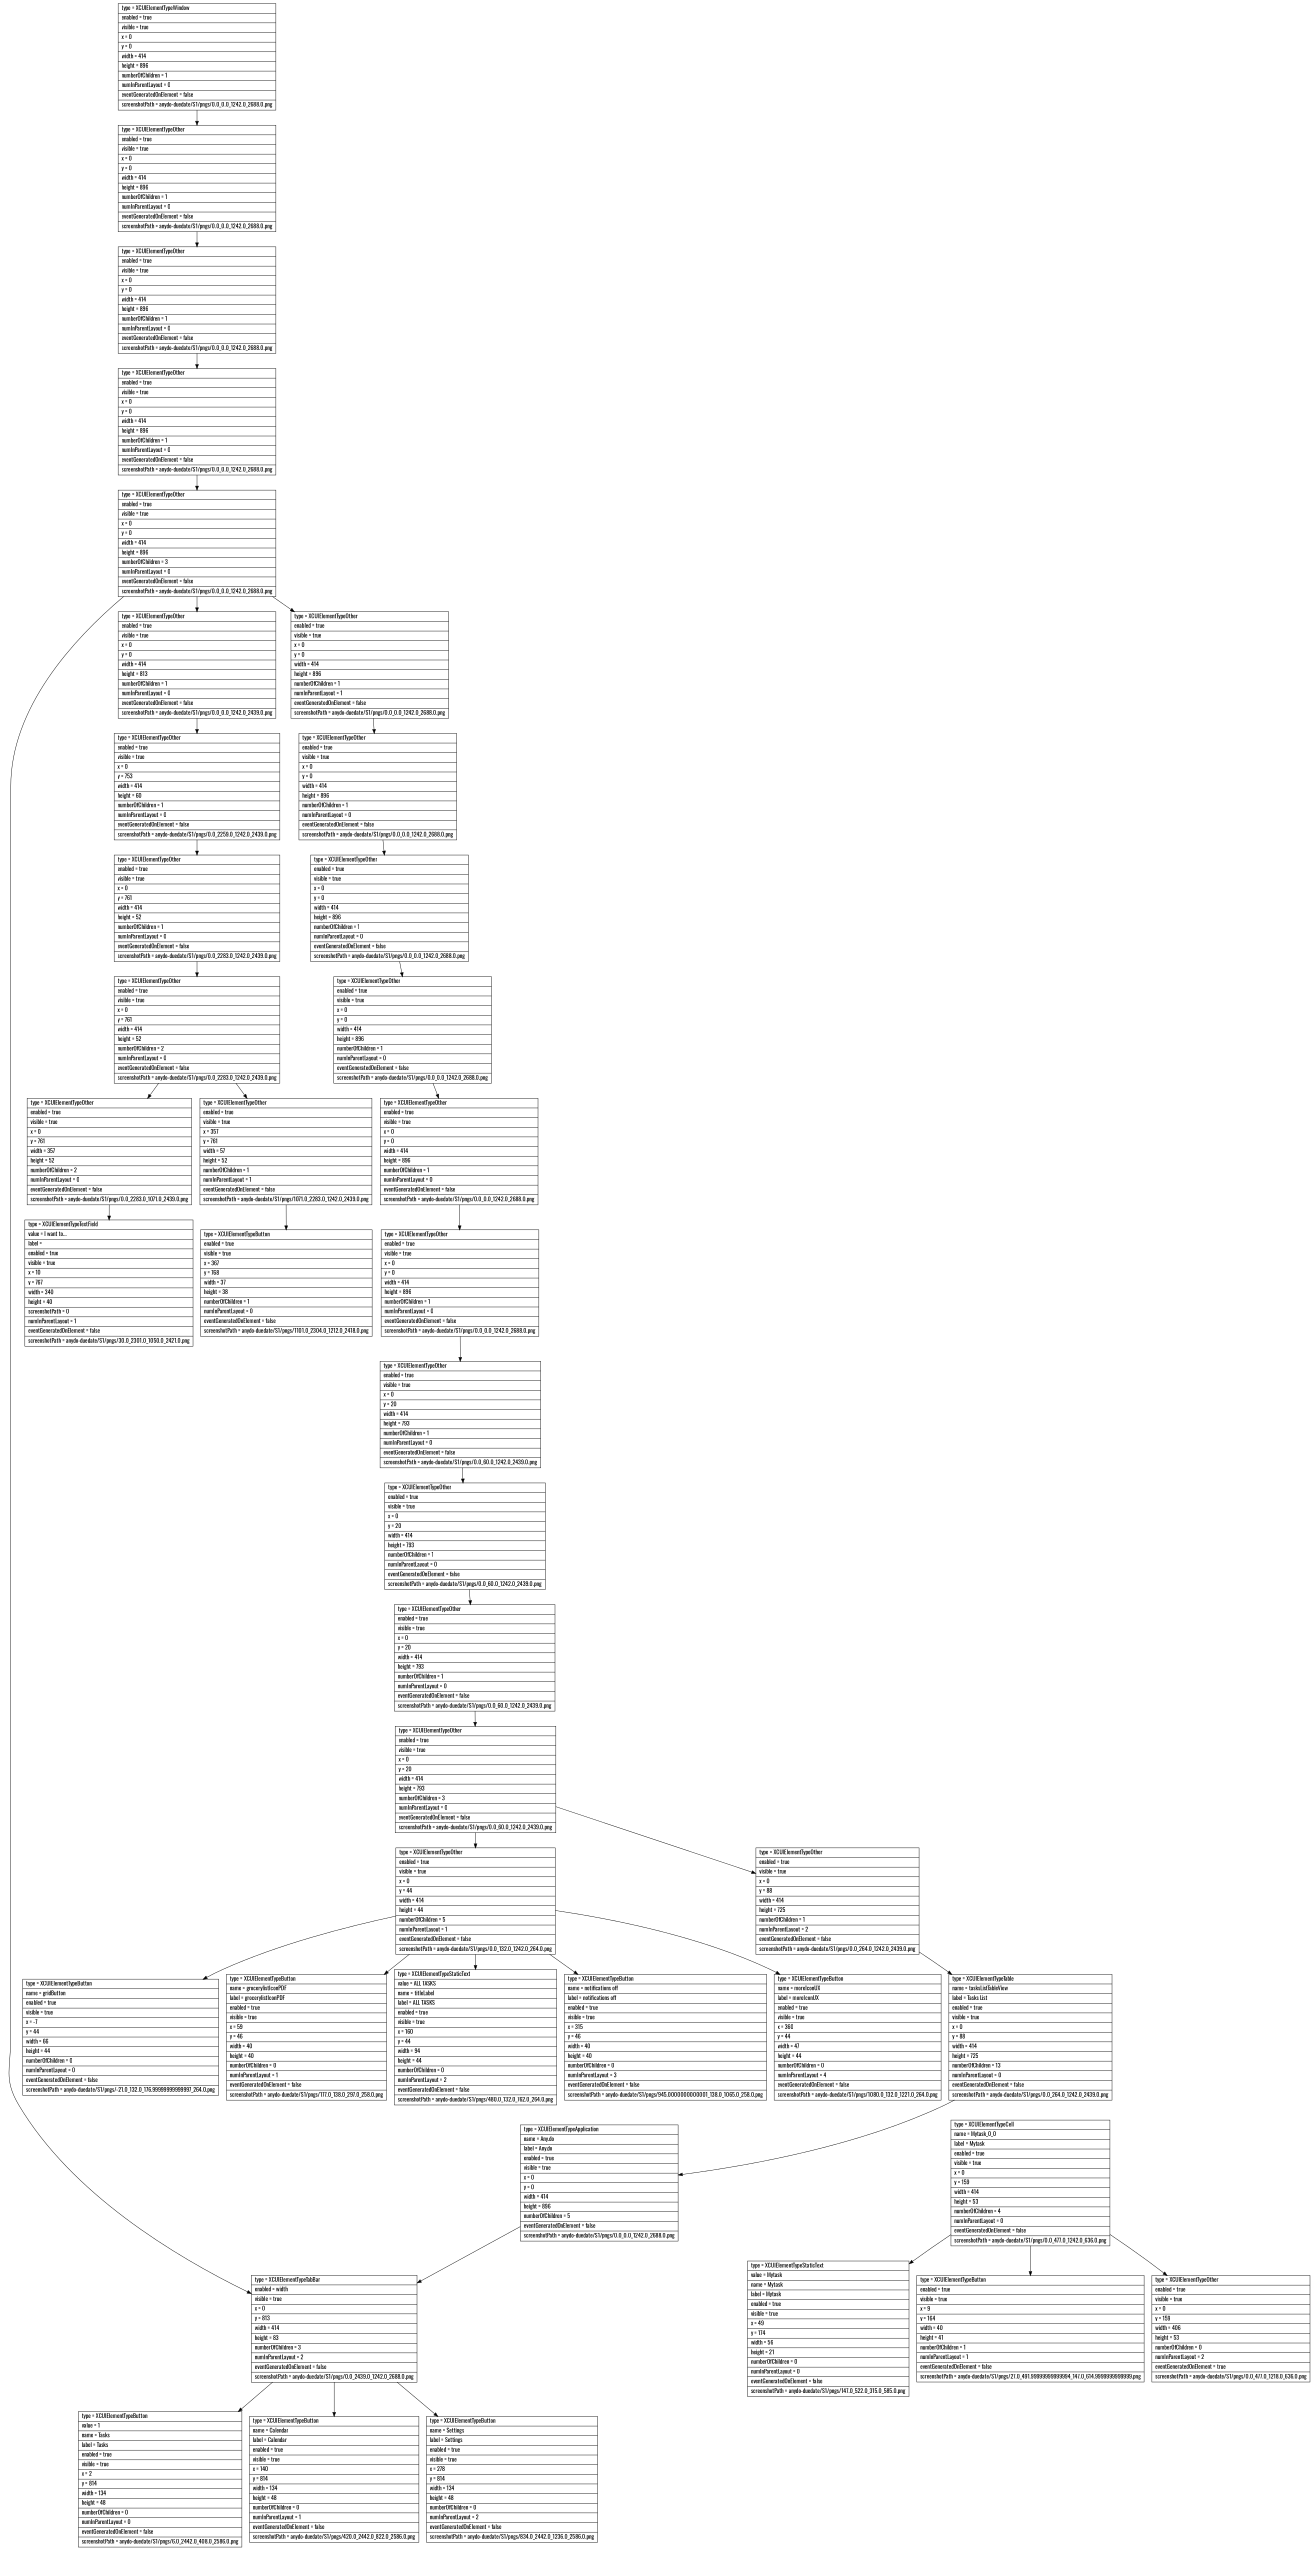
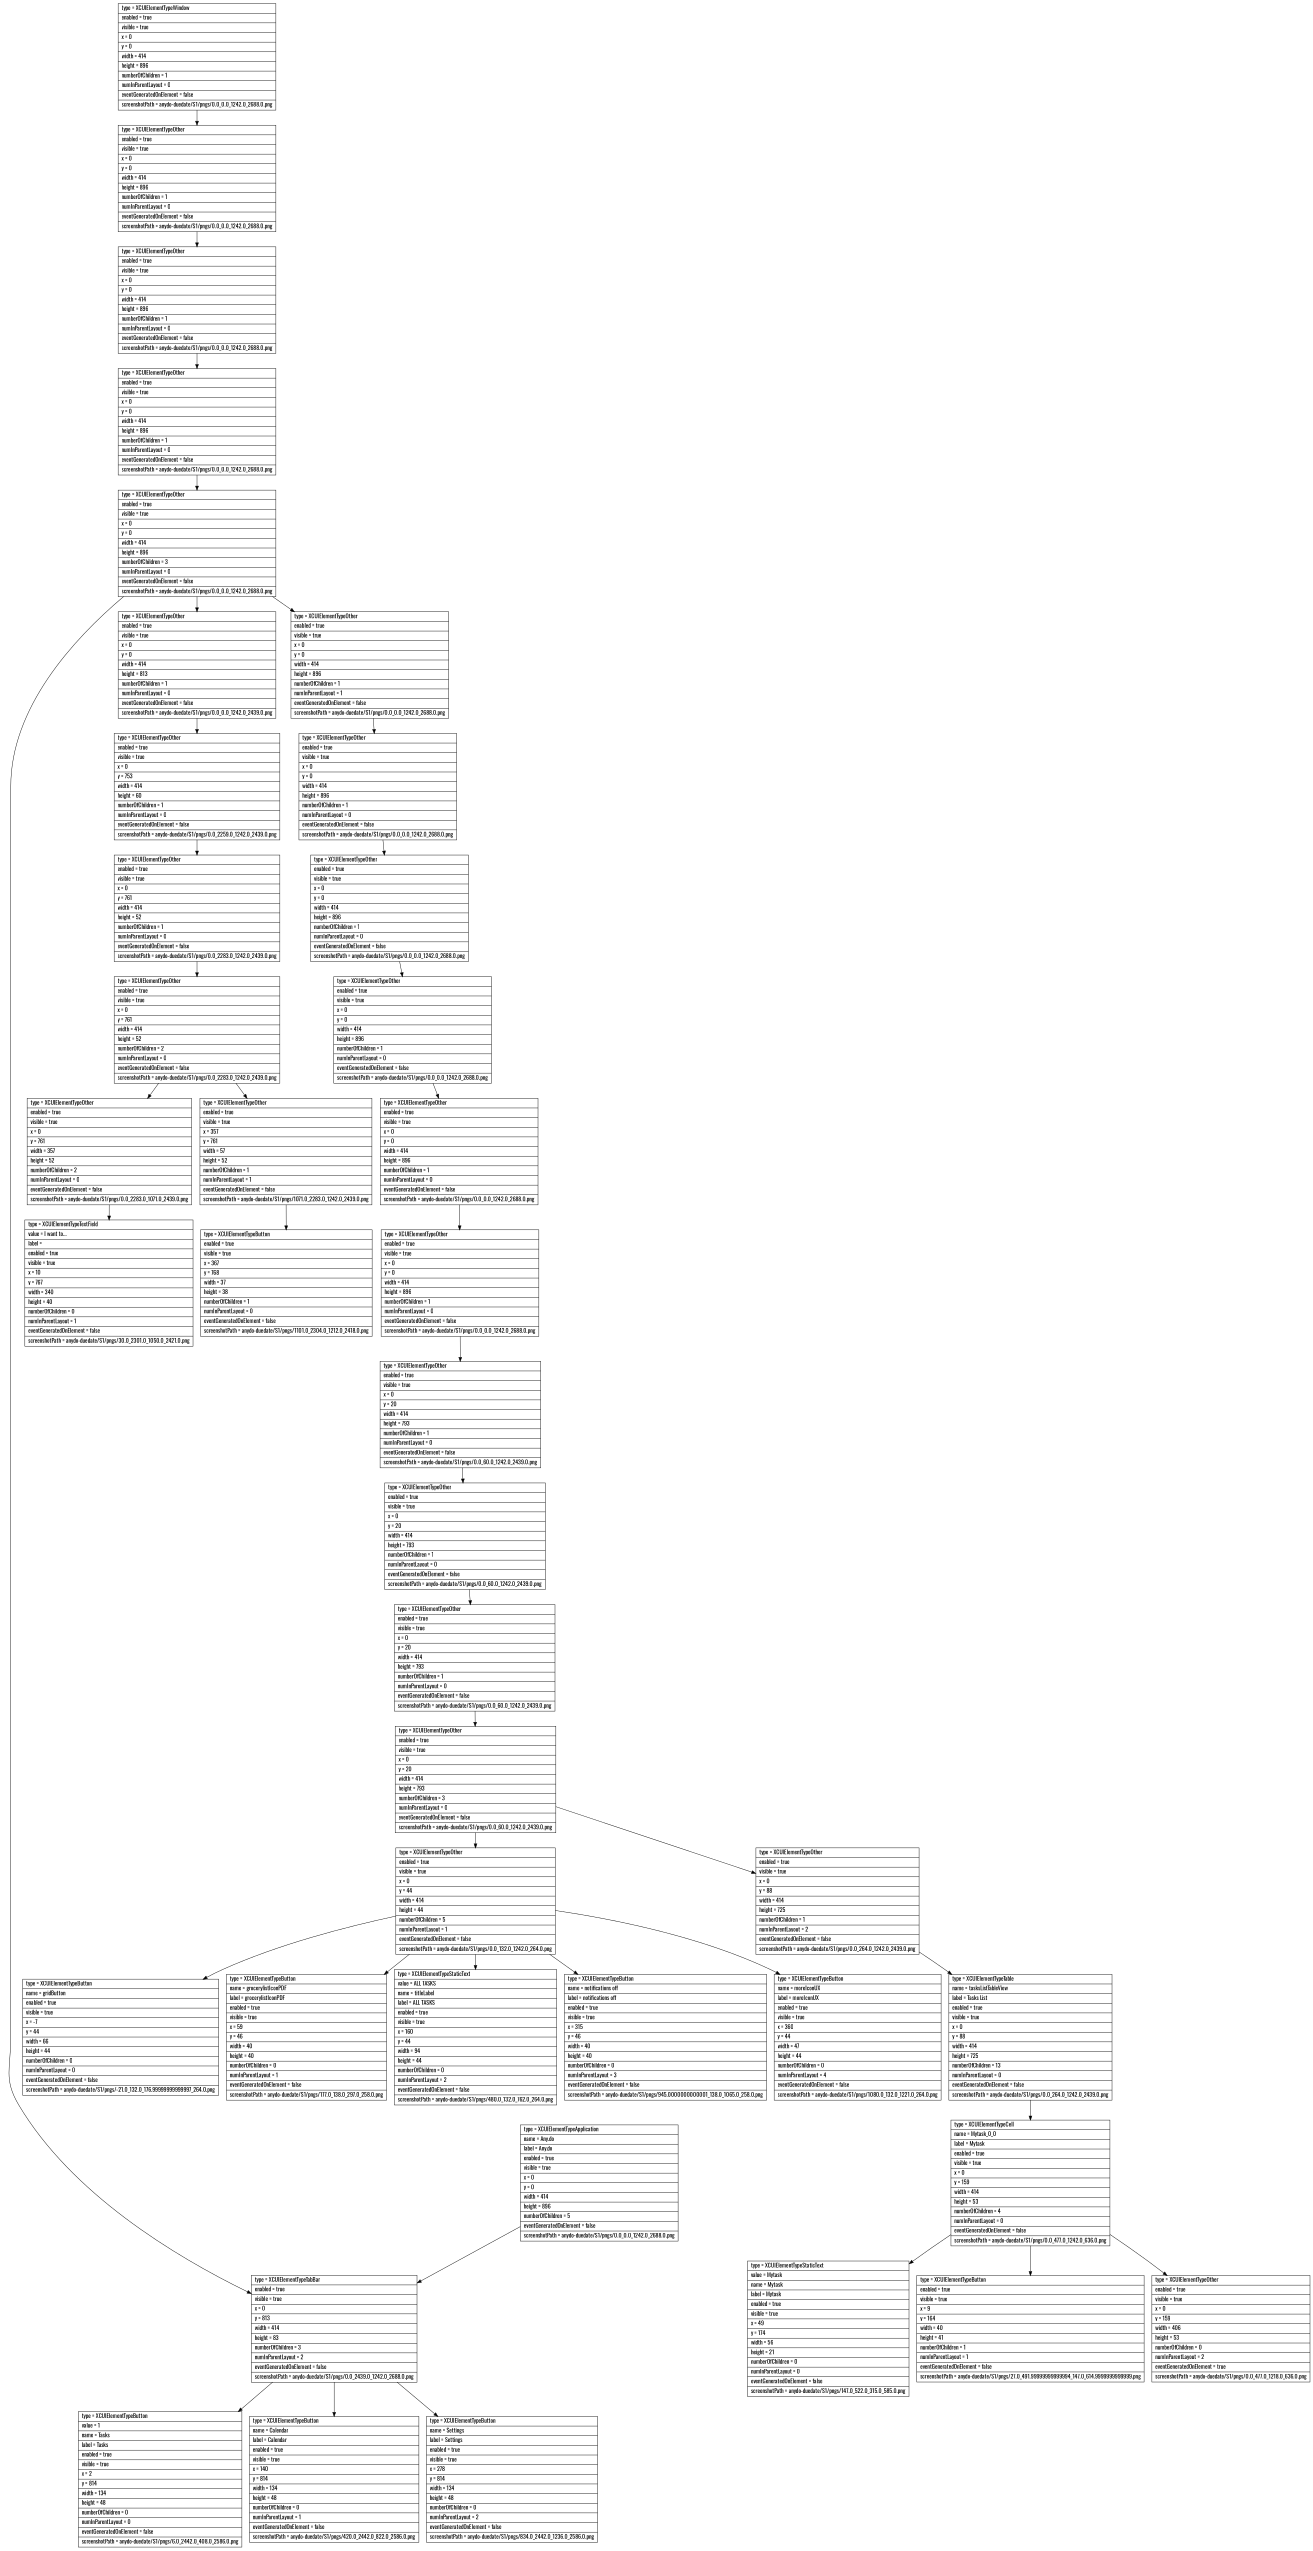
node "type = XCUIElementTypeTextField": text "screenshotPath = 0" -> "numberOfChildren = 0"
edge "type = XCUIElementTypeTable" -> "type = XCUIElementTypeApplication": now "type = XCUIElementTypeTable" -> "type = XCUIElementTypeCell"
node "type = XCUIElementTypeTabBar": text "enabled = width" -> "enabled = true"
